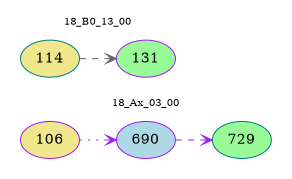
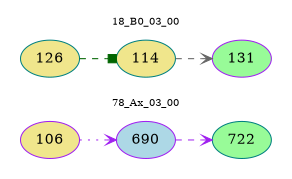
cluster "18_B0_13_00": label "18_B0_13_00" -> "18_B0_03_00"
node "126": added
cluster "18_Ax_03_00": label "18_Ax_03_00" -> "78_Ax_03_00"
node "729": label "729" -> "722"
